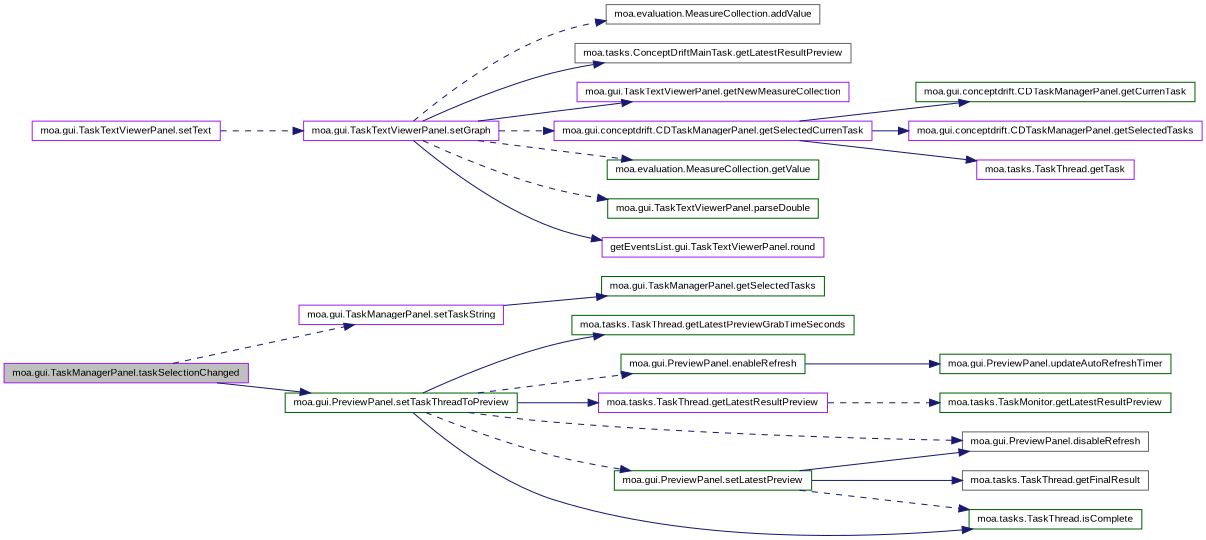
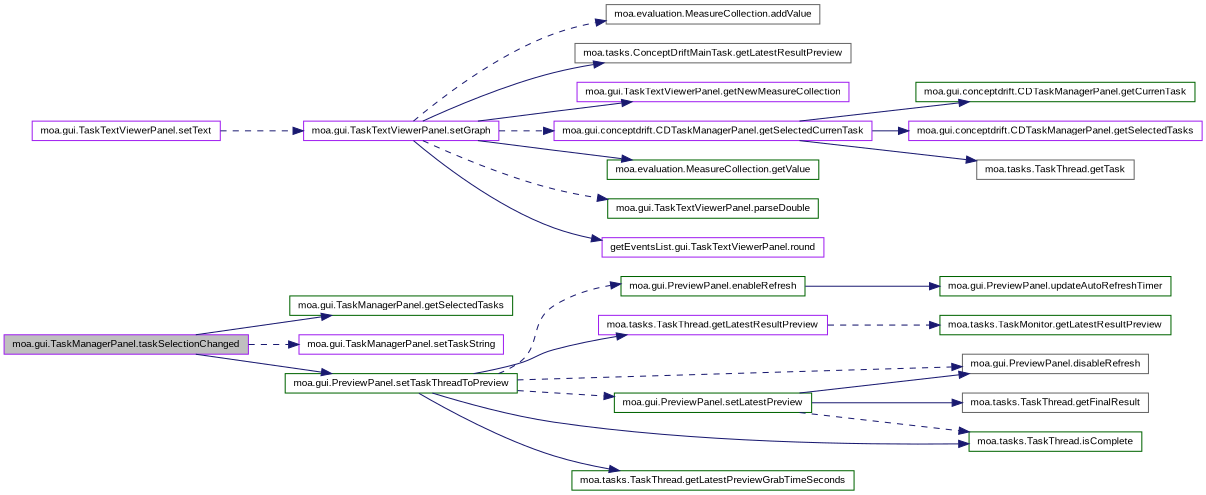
edge "moa.gui.TaskTextViewerPanel.setGraph" -> "moa.evaluation.MeasureCollection.getValue": style dashed -> solid
node "moa.tasks.TaskThread.getTask": color purple -> gray40
edge "moa.gui.TaskManagerPanel.setTaskString" -> "moa.gui.TaskManagerPanel.getSelectedTasks": now "moa.gui.TaskManagerPanel.taskSelectionChanged" -> "moa.gui.TaskManagerPanel.getSelectedTasks"
